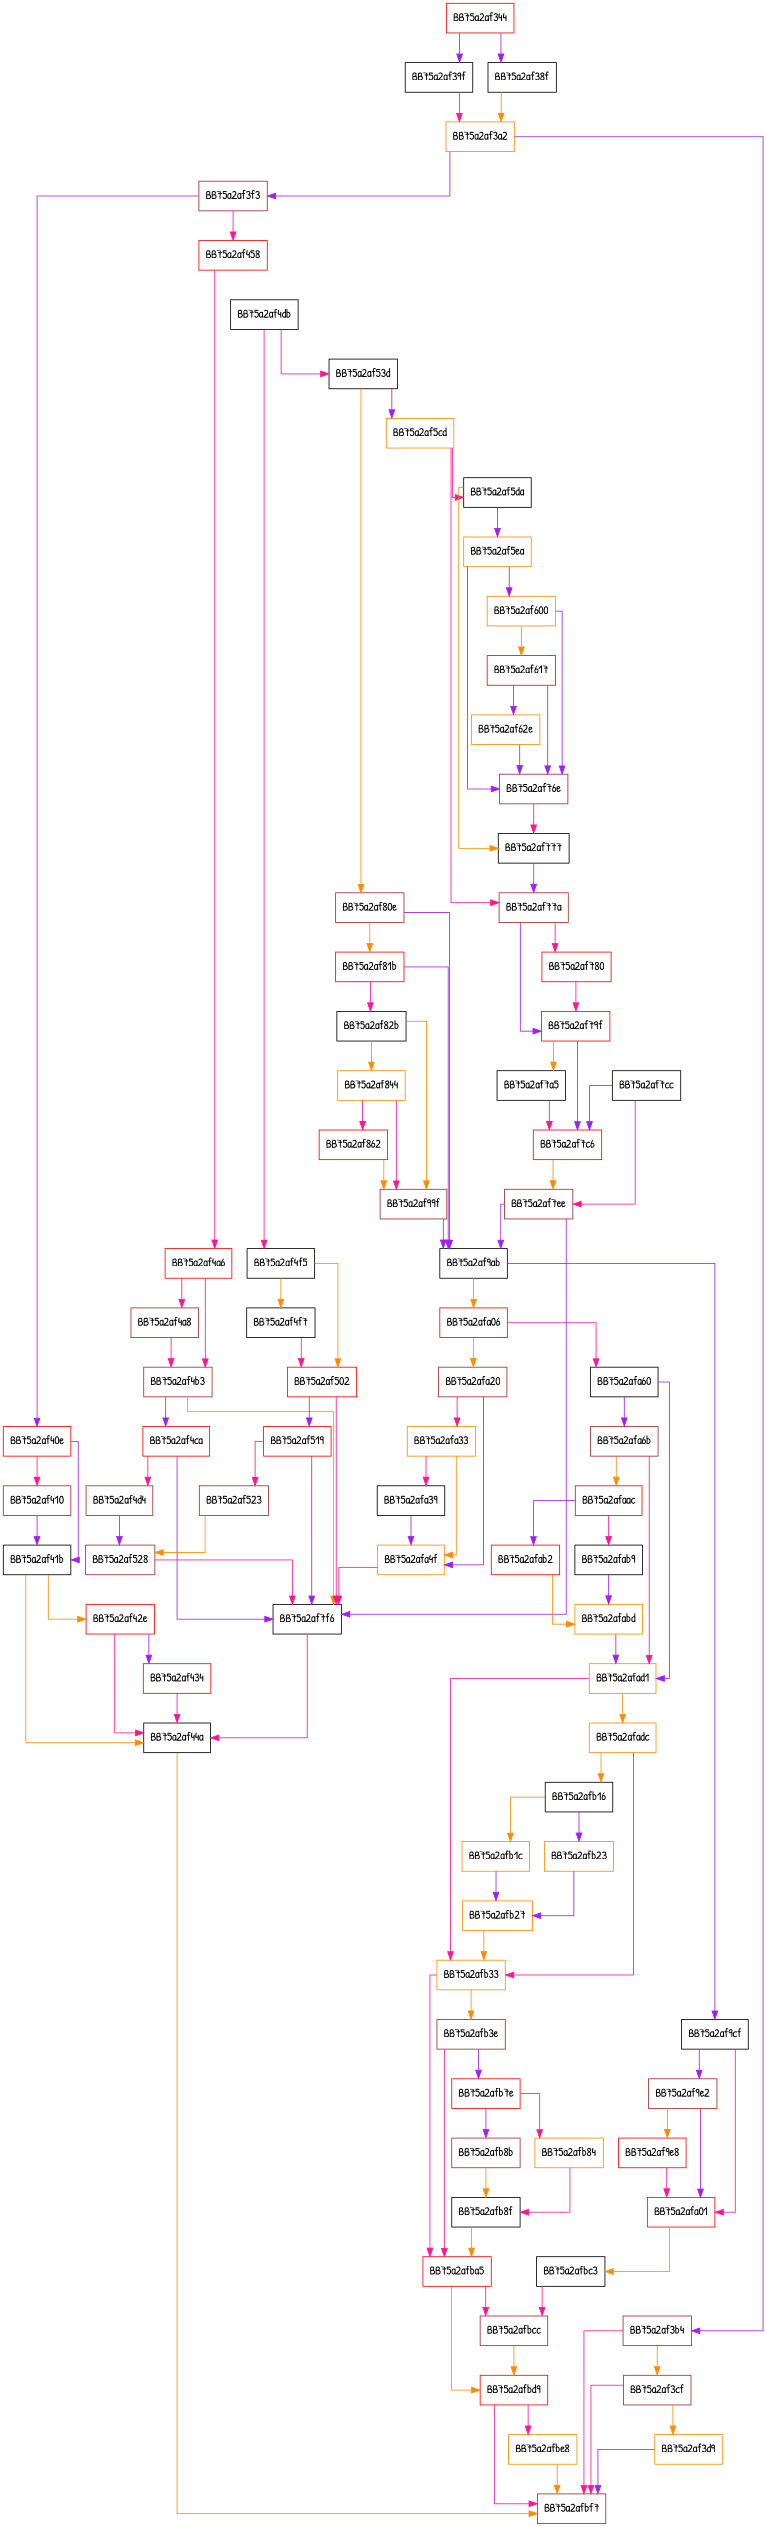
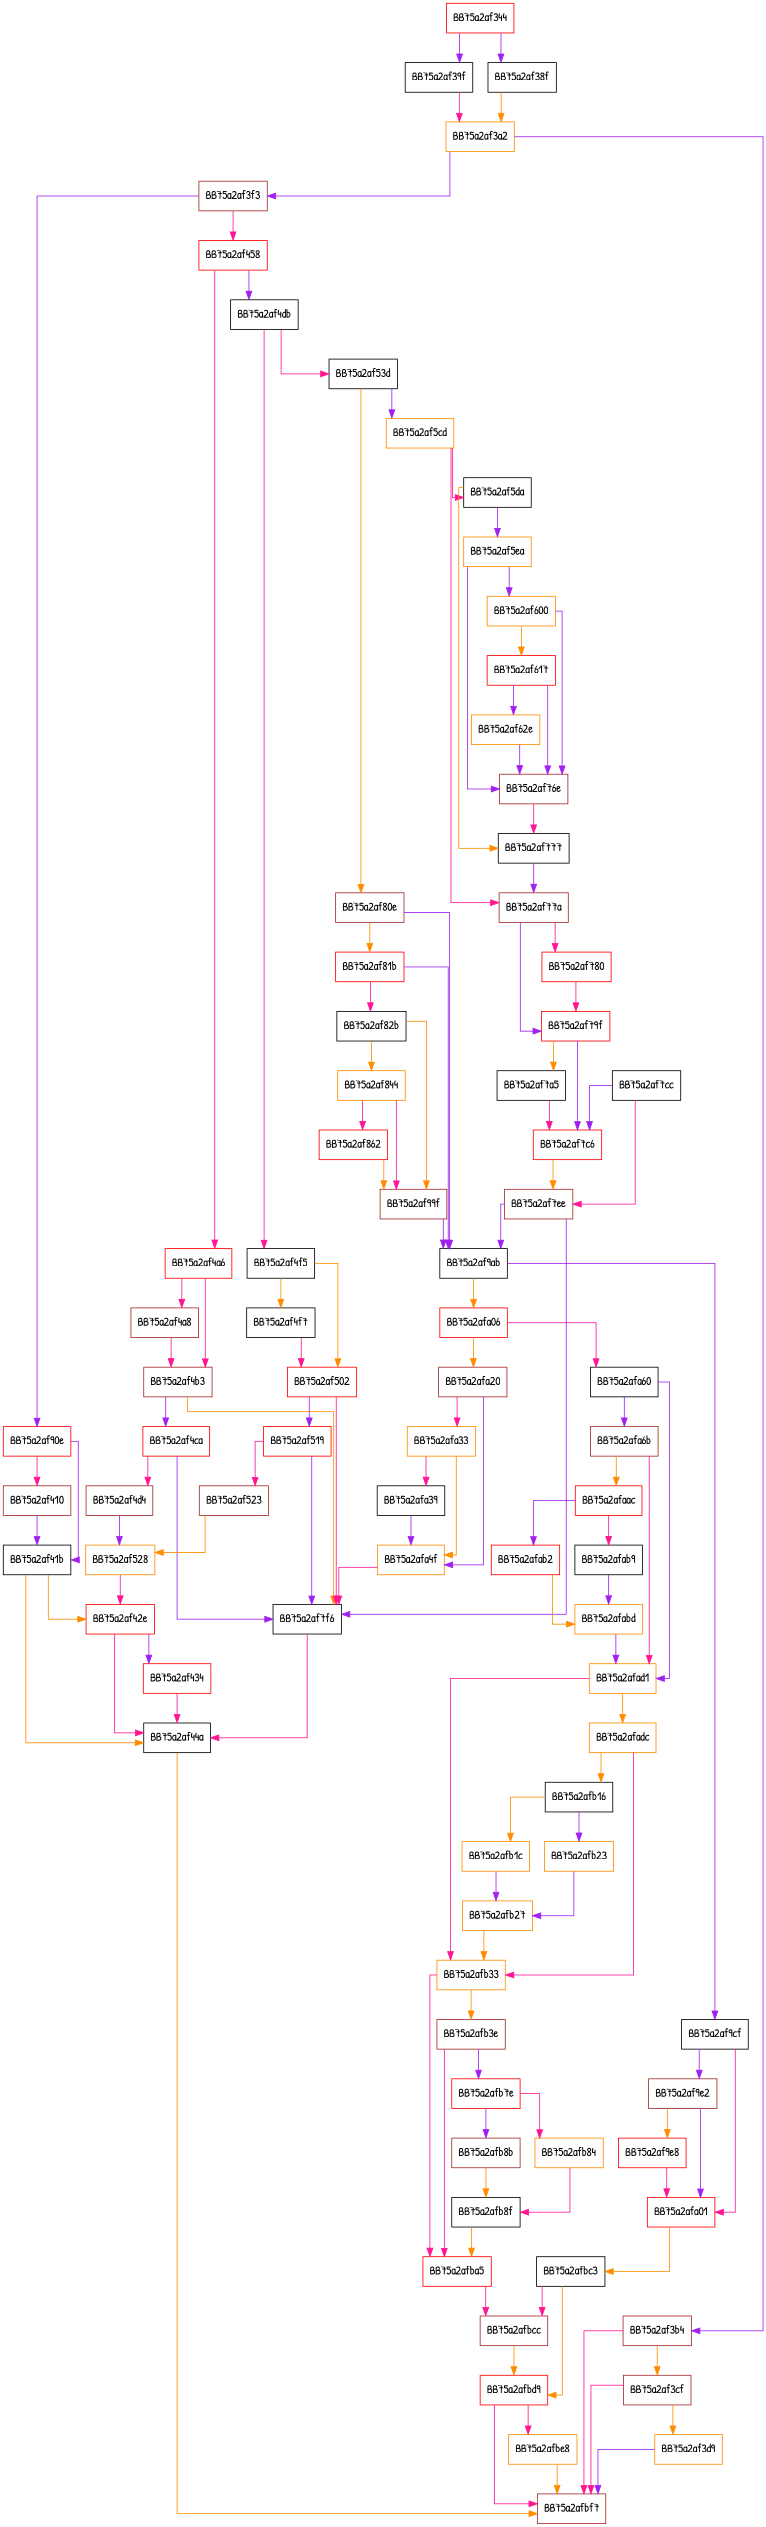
edge "BB75a2af458" -> "BB75a2af4db": added
node "BB75a2af40e": label "BB75a2af40e" -> "BB75a2af90e"
node "BB75a2af528": color brown -> darkorange
edge "BB75a2af528" -> "BB75a2af7f6": now "BB75a2af528" -> "BB75a2af42e"
edge "BB75a2afba5" -> "BB75a2afbd9": now "BB75a2afbc3" -> "BB75a2afbd9"
